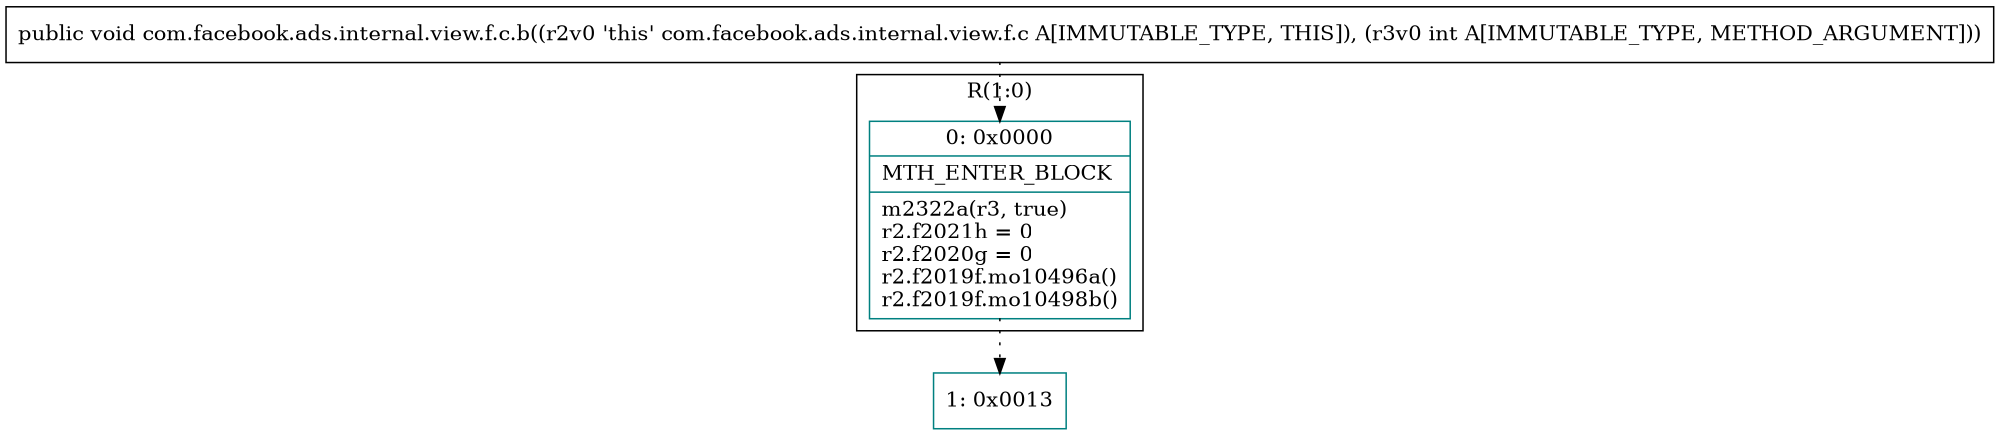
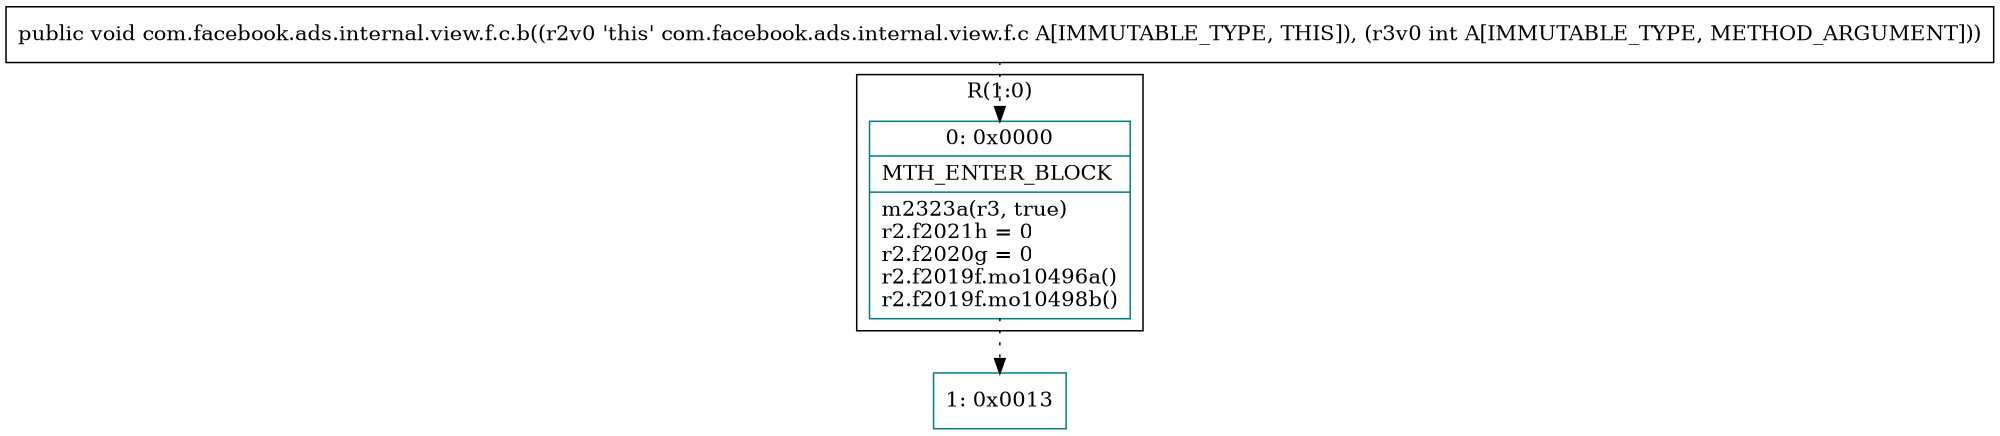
node "0: 0x0000": text "m2322a(r3, true)" -> "m2323a(r3, true)"
